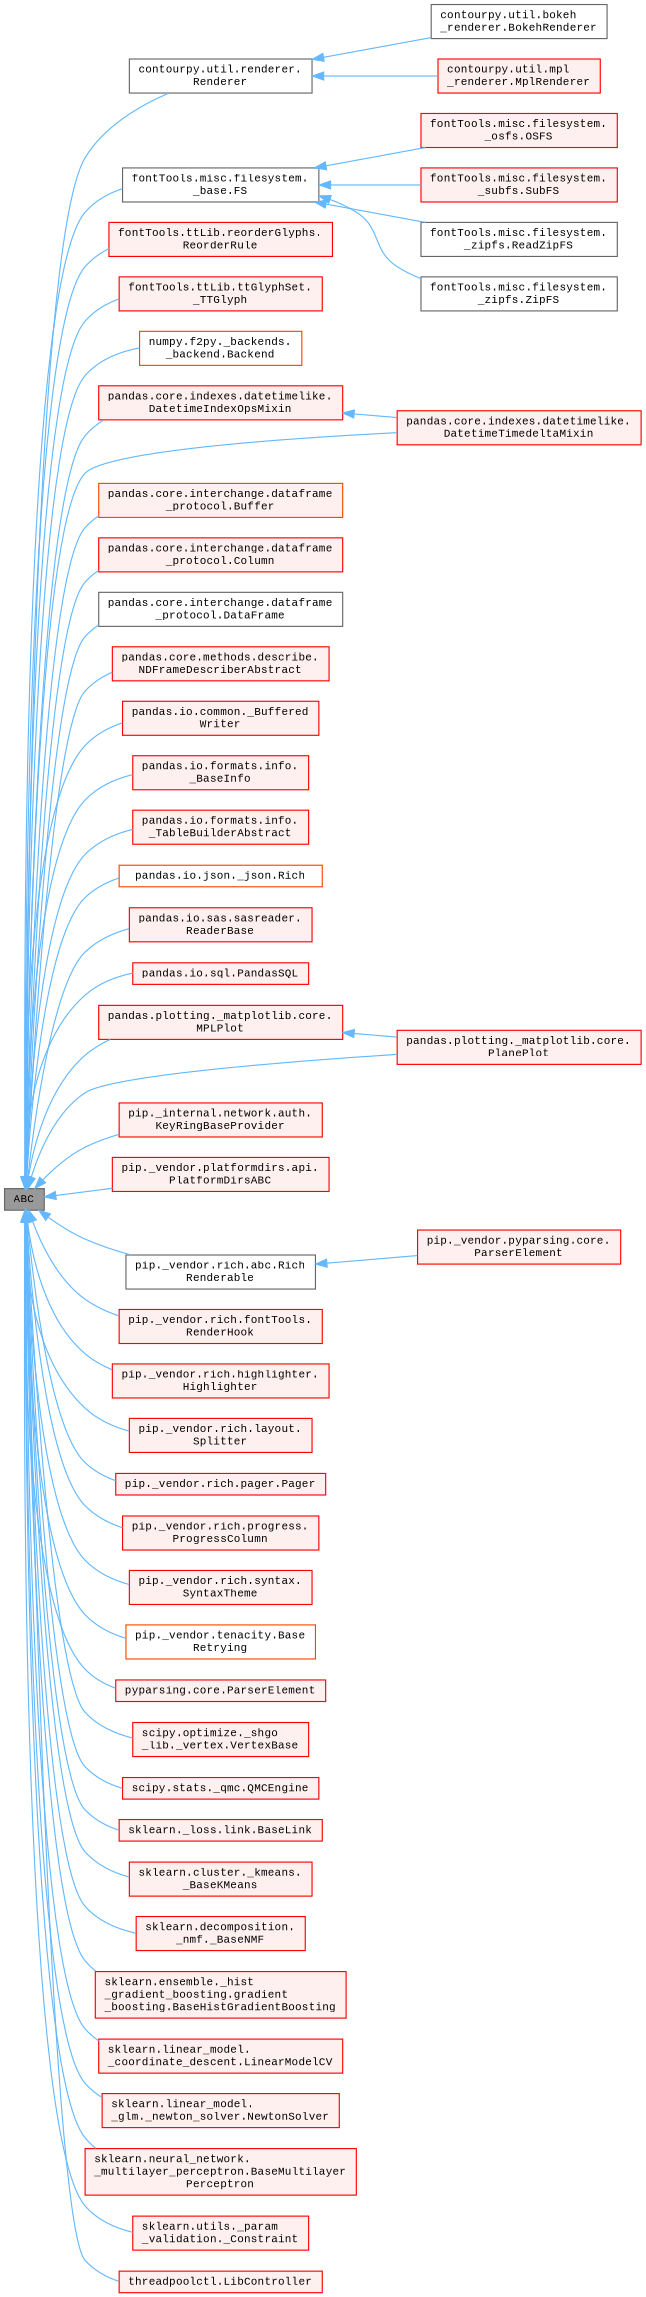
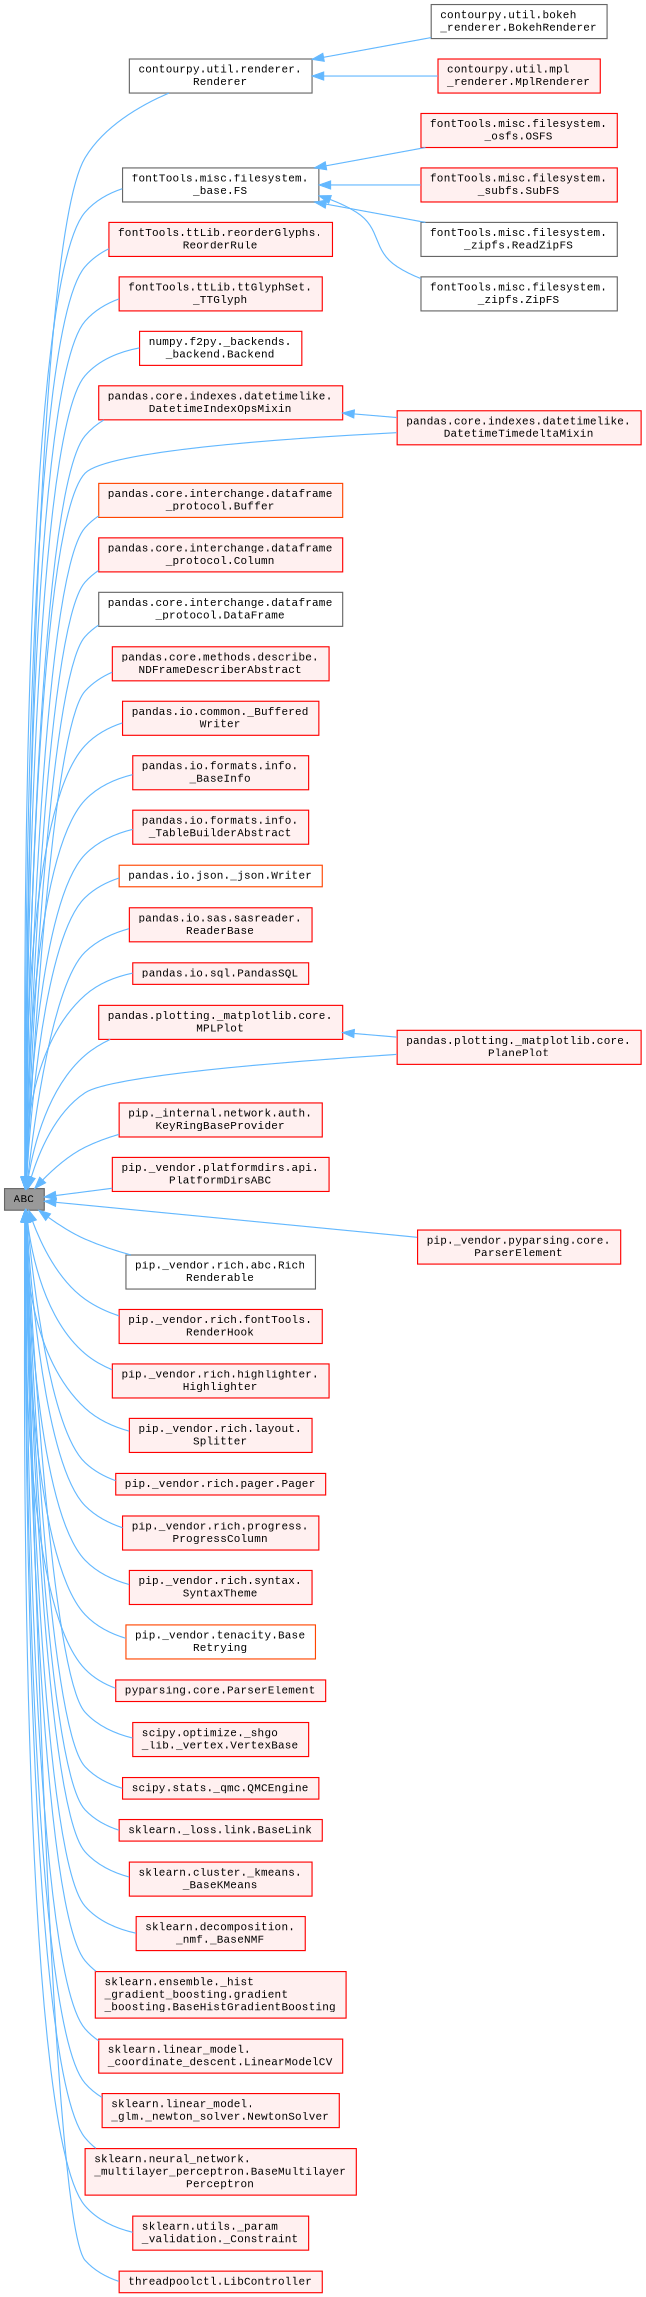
node "numpy.f2py._backends. _backend.Backend": color orangered -> red
node "pandas.io.json._json.Rich": label "pandas.io.json._json.Rich" -> "pandas.io.json._json.Writer"
edge "pip._vendor.pyparsing.core. ParserElement" -> "pip._vendor.rich.abc.Rich Renderable": now "pip._vendor.pyparsing.core. ParserElement" -> "ABC"
